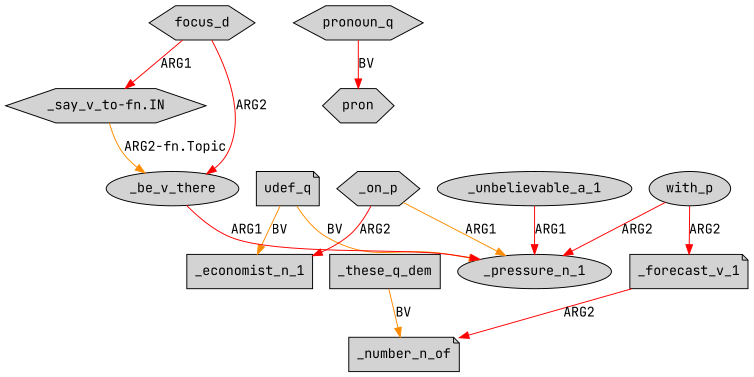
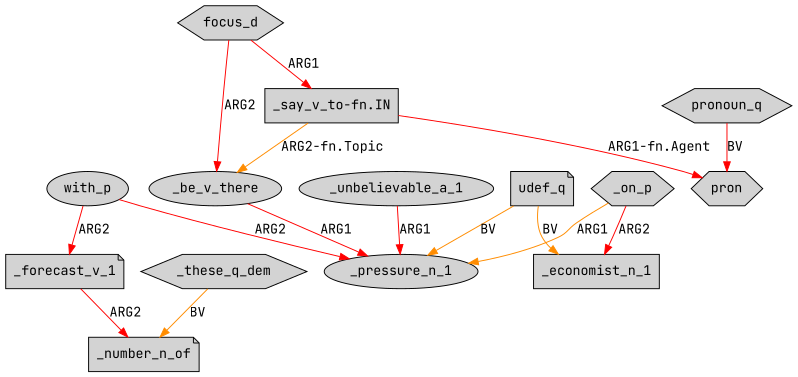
node "_say_v_to-fn.IN": shape hexagon -> box
edge "_say_v_to-fn.IN" -> "pron": added, label "ARG1-fn.Agent"
node "_these_q_dem": shape box -> hexagon
